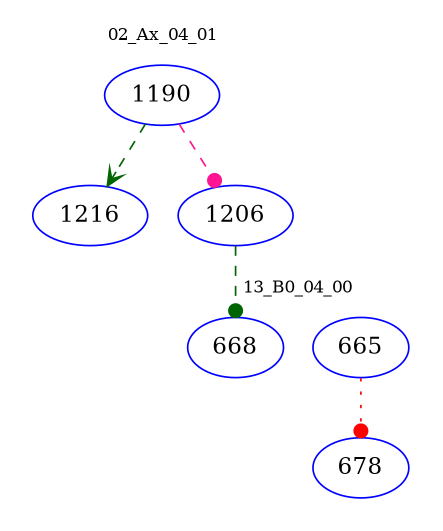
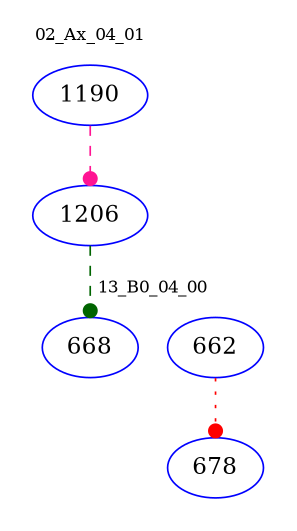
node "1216": removed
node "665": label "665" -> "662"
